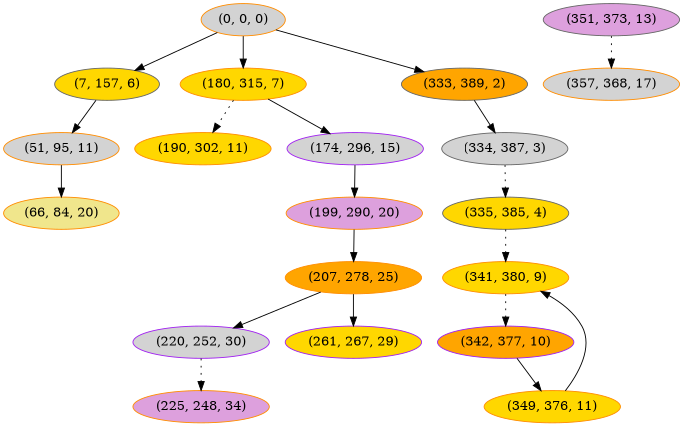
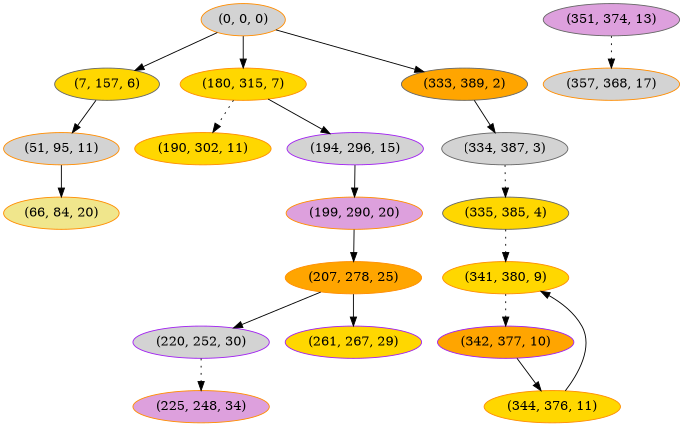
node "(351, 373, 13)": label "(351, 373, 13)" -> "(351, 374, 13)"
node "(174, 296, 15)": label "(174, 296, 15)" -> "(194, 296, 15)"
node "(349, 376, 11)": label "(349, 376, 11)" -> "(344, 376, 11)"
